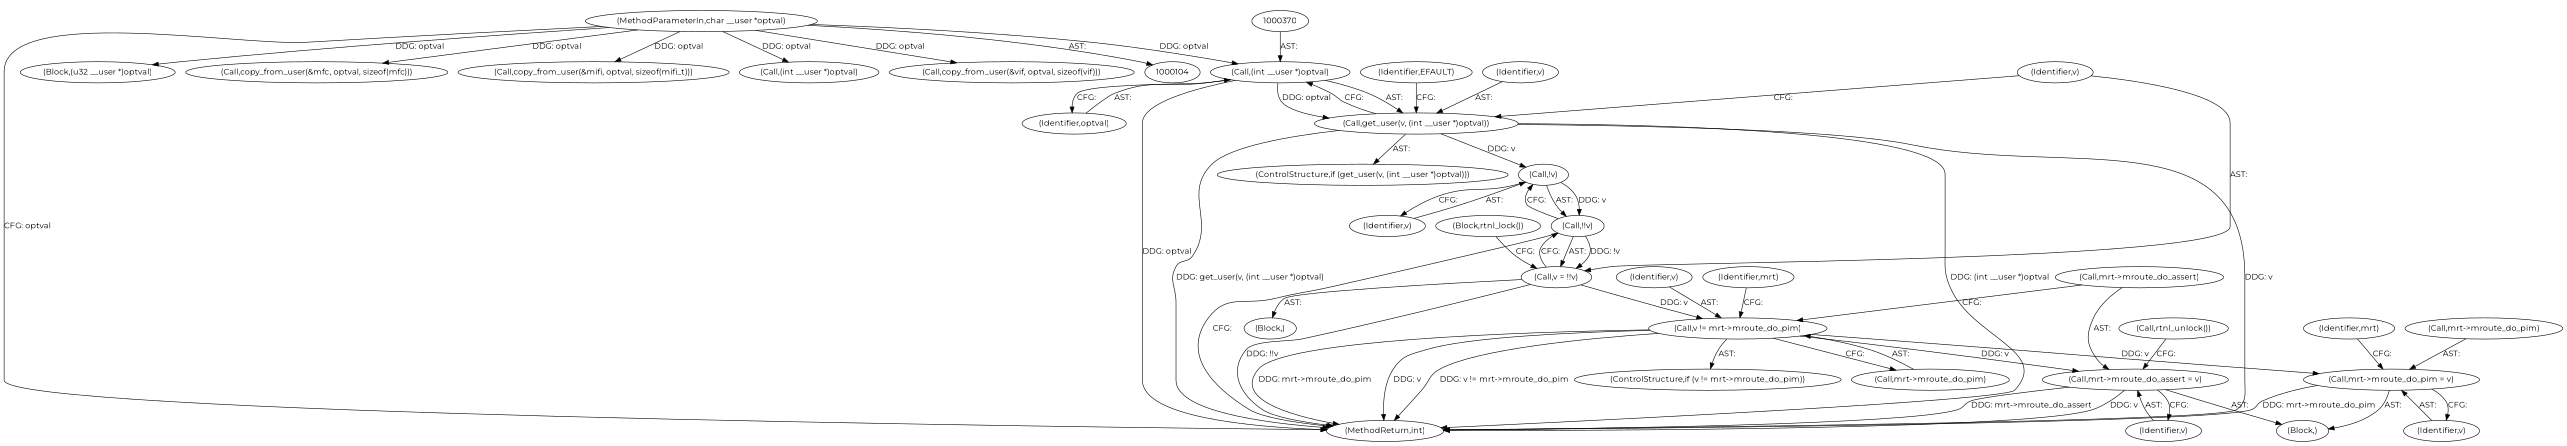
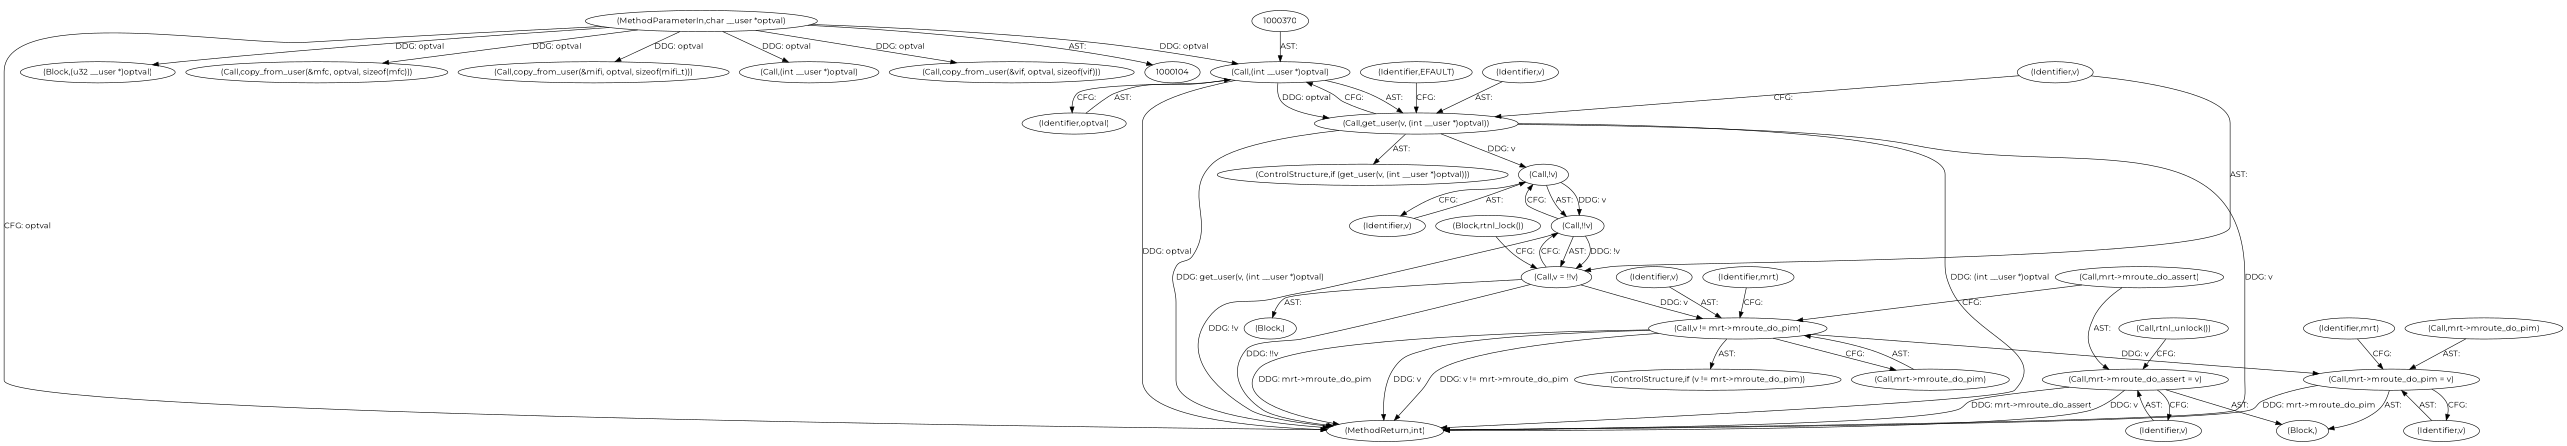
edge "(Call,!!v)" -> "(MethodReturn,int)": label "CFG: " -> "DDG: !v"
edge "(Call,v != mrt->mroute_do_pim)" -> "(Call,mrt->mroute_do_assert = v)": removed, label "DDG: v"
